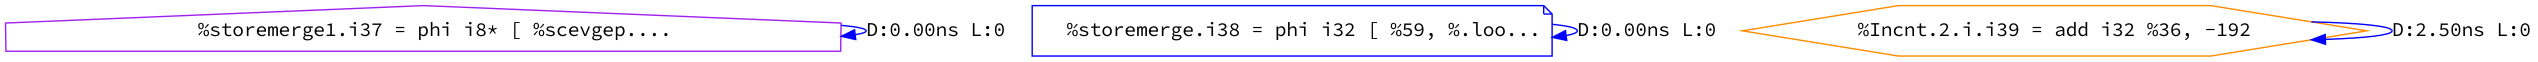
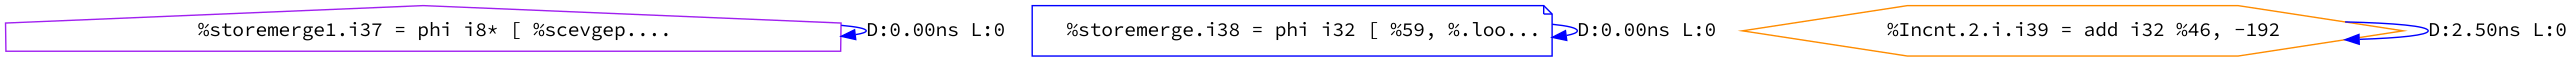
node "%Incnt.2.i.i39 = add i32 %36, -192": label "%Incnt.2.i.i39 = add i32 %36, -192" -> "%Incnt.2.i.i39 = add i32 %46, -192"
